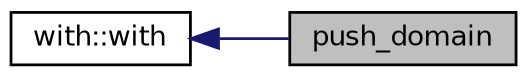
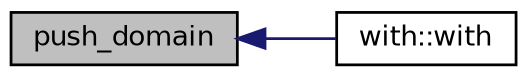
edge "push_domain" -> "with::with": reversed
